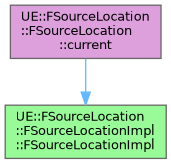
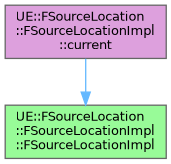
node "UE::FSourceLocation ::FSourceLocation ::current": label "UE::FSourceLocation ::FSourceLocation ::current" -> "UE::FSourceLocation ::FSourceLocationImpl ::current"
